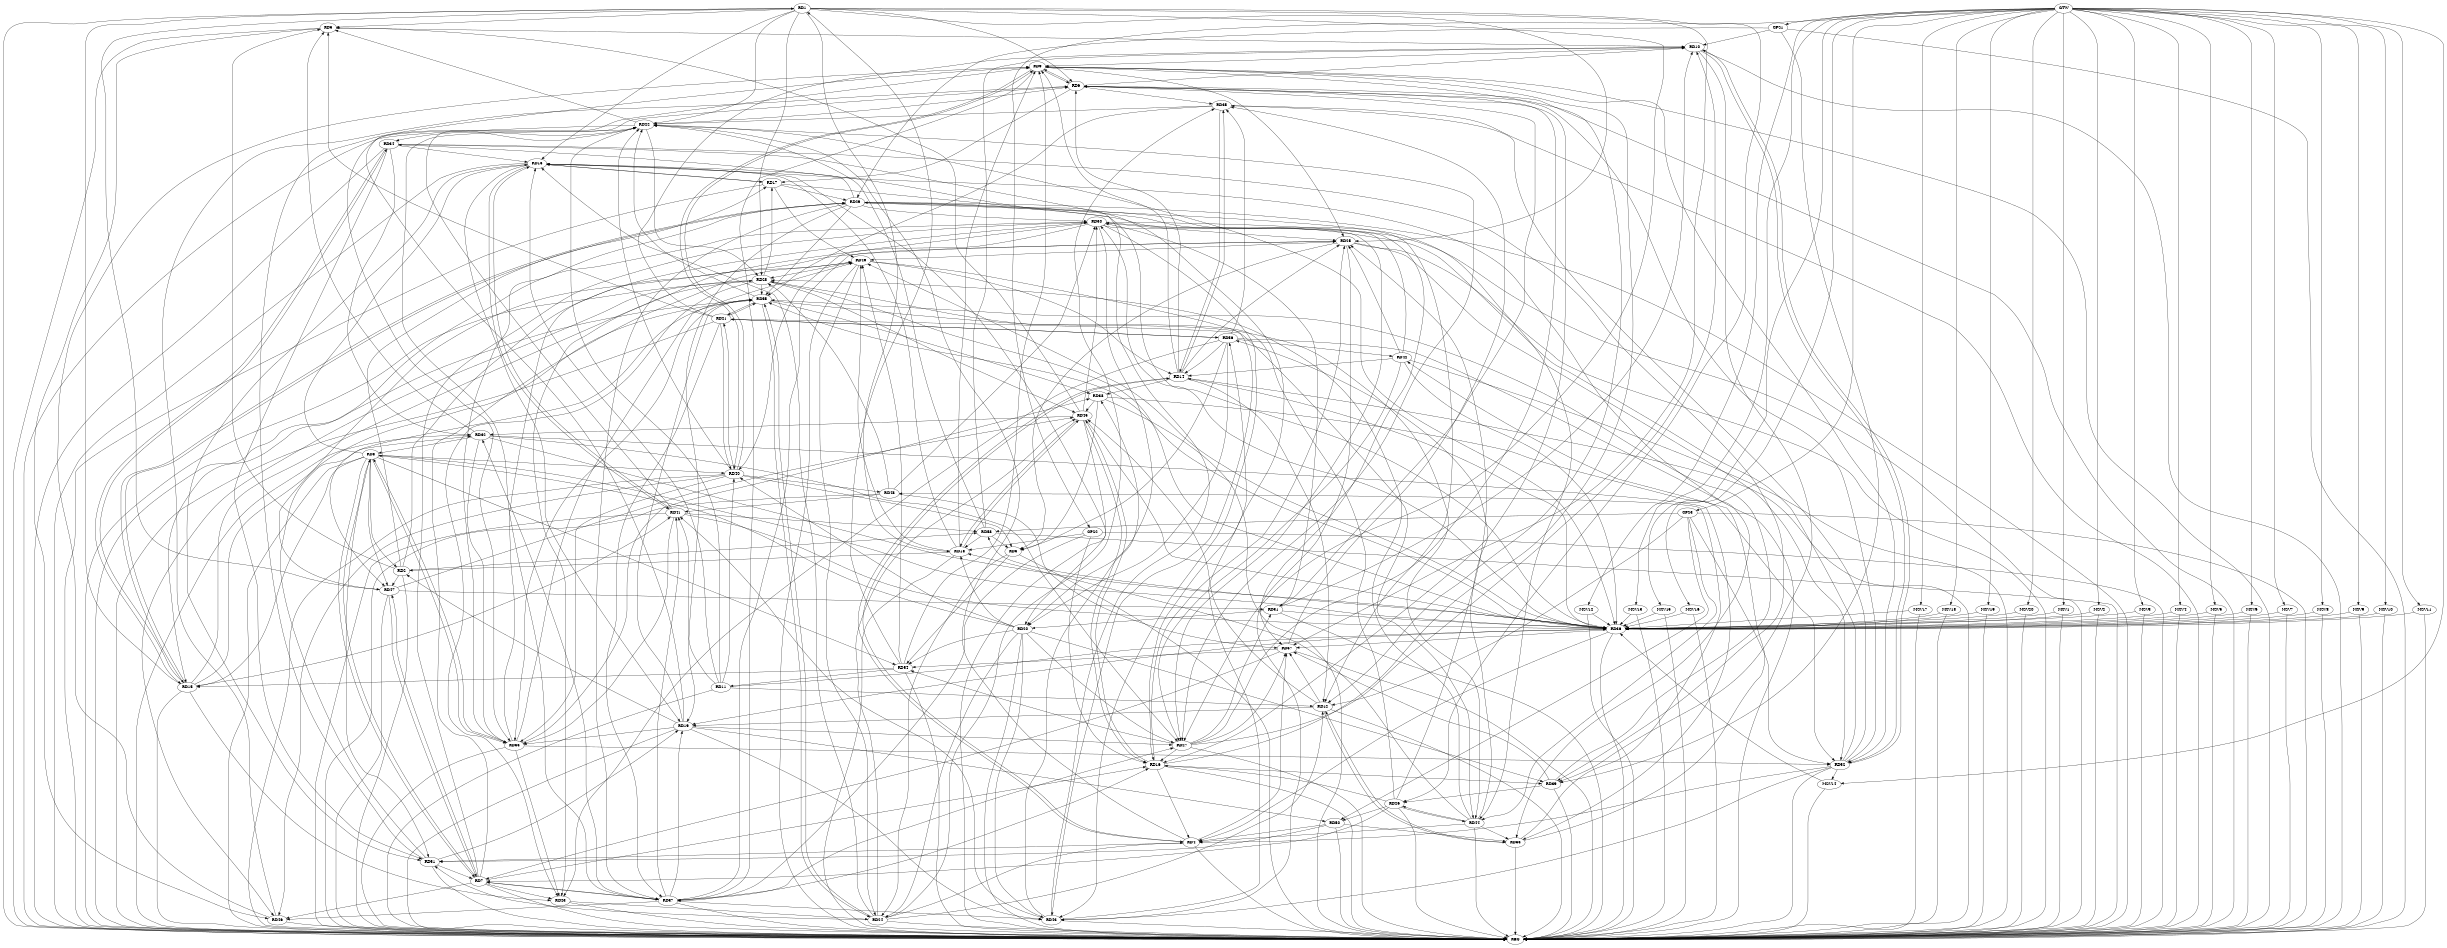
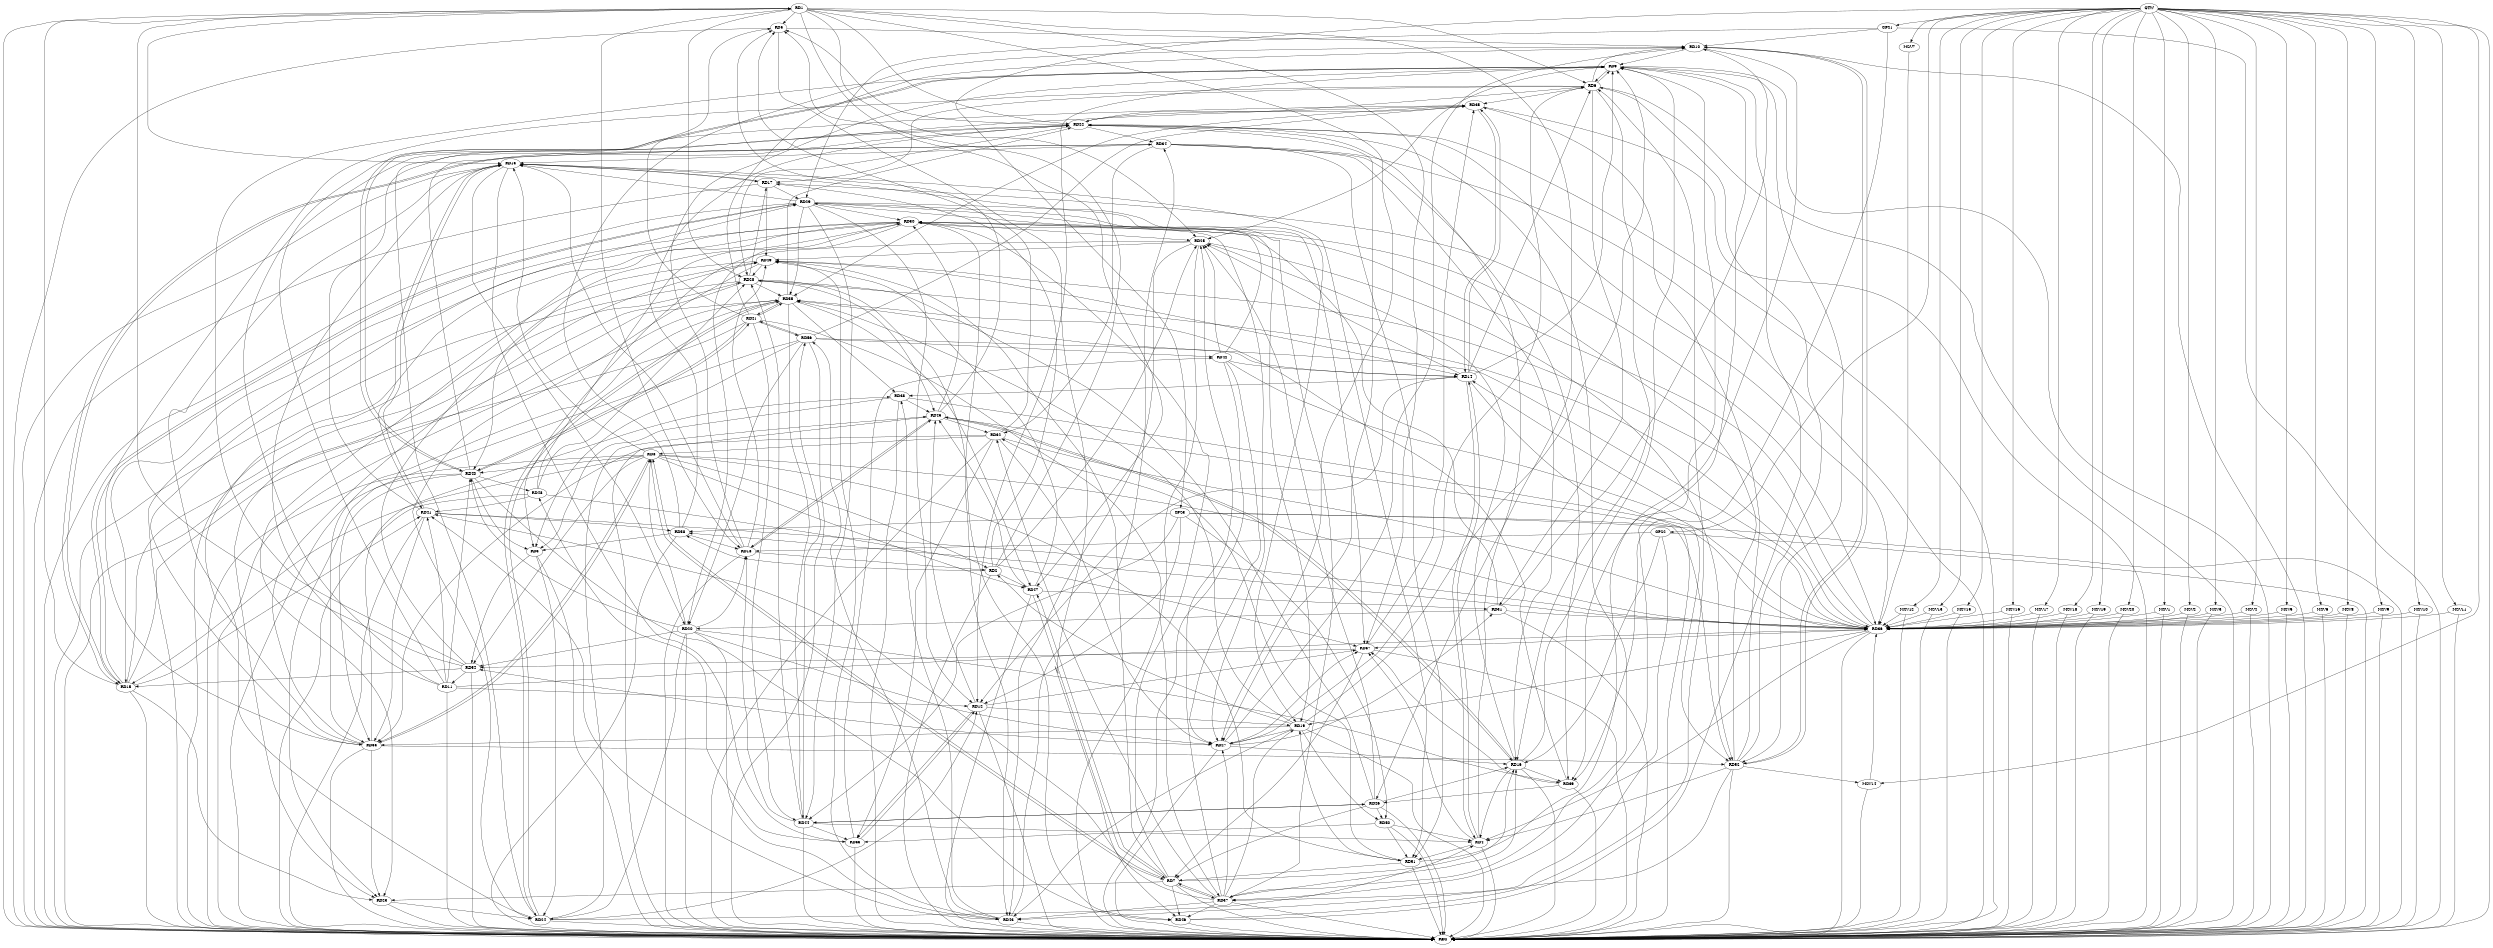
edge "RD11" -> "RD35": added
edge "MSV7" -> "REG": now "GTW" -> "REG"
edge "RD24" -> "RD51": removed
